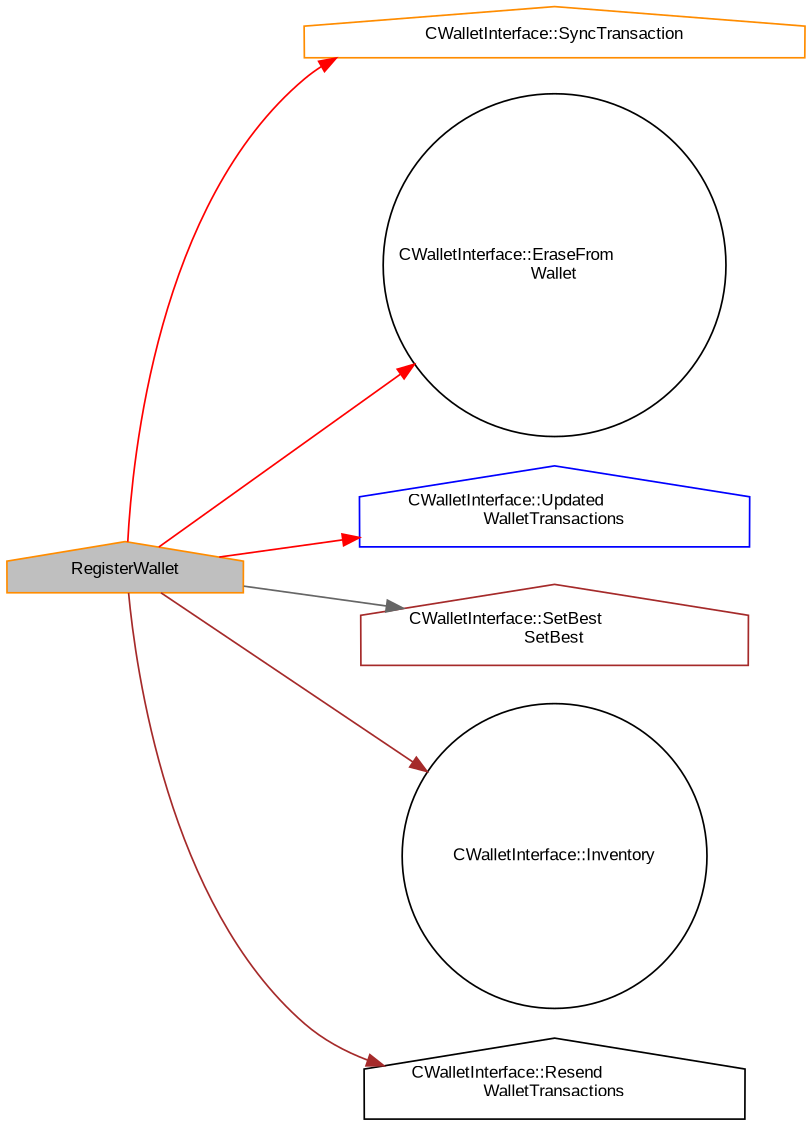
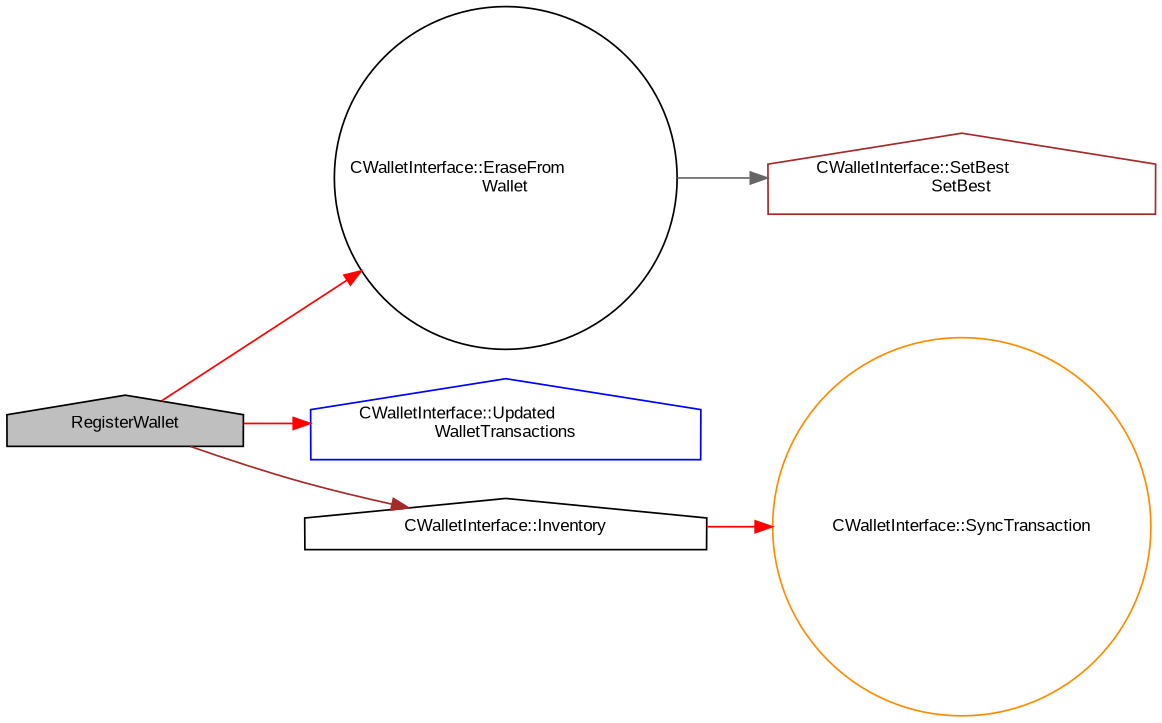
node "CWalletInterface::SyncTransaction": shape house -> circle
edge "RegisterWallet" -> "CWalletInterface::SyncTransaction": now "CWalletInterface::Inventory" -> "CWalletInterface::SyncTransaction"
node "RegisterWallet": color darkorange -> black
edge "RegisterWallet" -> "CWalletInterface::SetBest SetBest": now "CWalletInterface::EraseFrom Wallet" -> "CWalletInterface::SetBest SetBest"
node "CWalletInterface::Inventory": shape circle -> house
node "CWalletInterface::Resend WalletTransactions": removed
